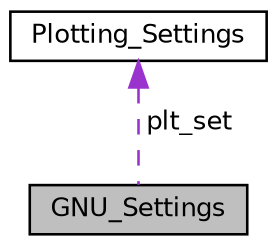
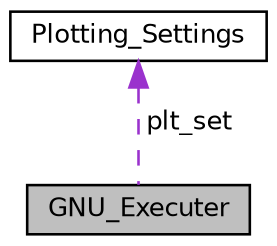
node "GNU_Settings": label "GNU_Settings" -> "GNU_Executer"
